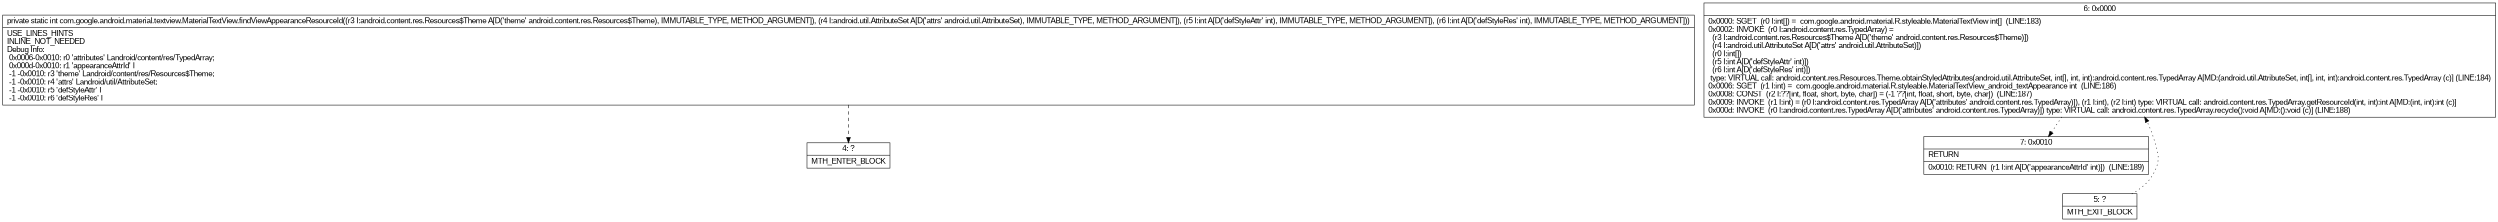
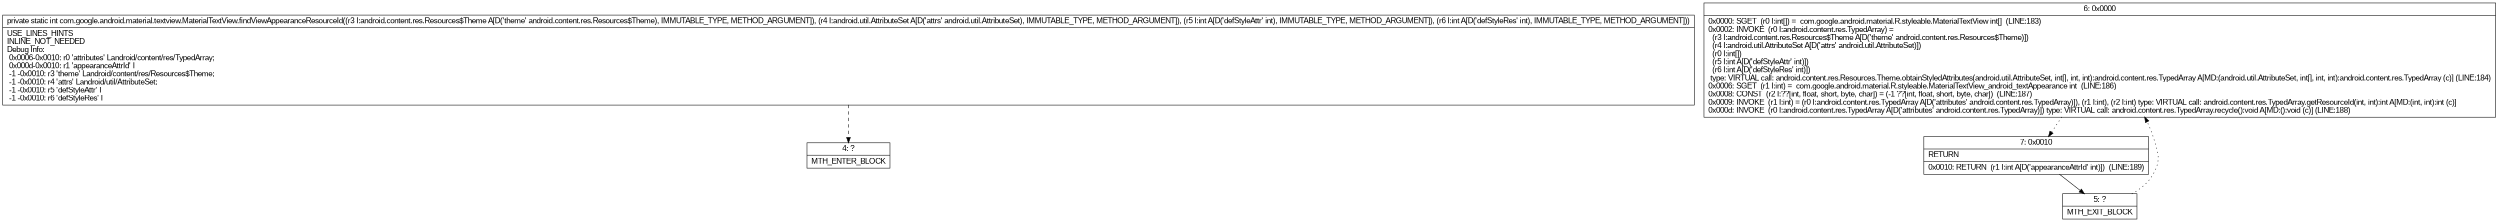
edge "7: 0x0010" -> "5: ?": added
